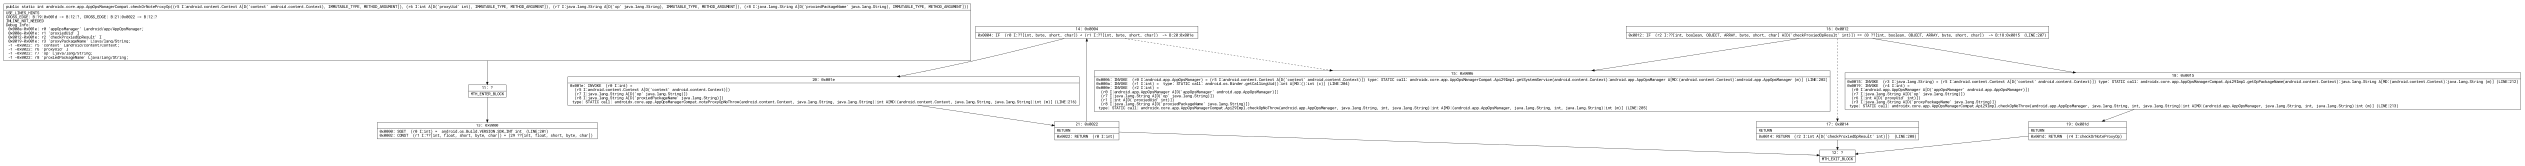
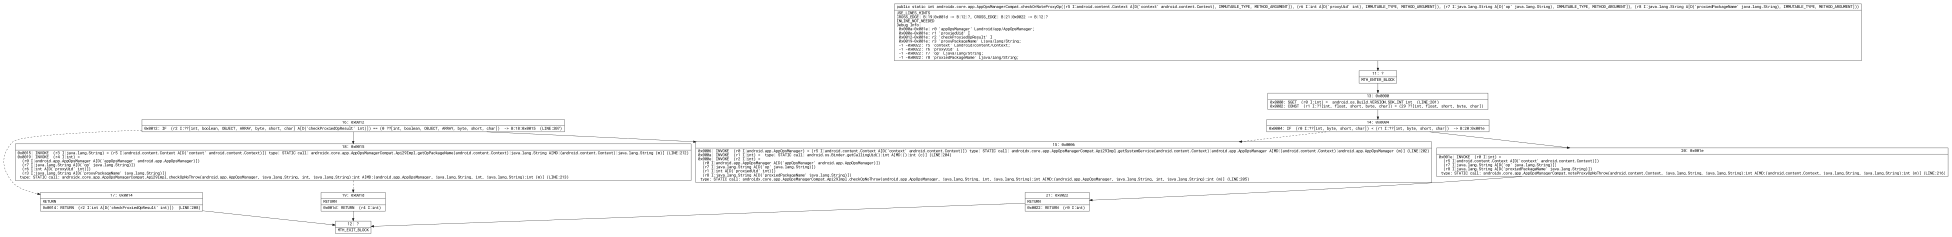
edge "21: 0x0022" -> "14: 0x0004": now "13: 0x0000" -> "14: 0x0004"
edge "18: 0x0015" -> "19: 0x001d": style solid -> dashed
node "19: 0x001d": text "0x001d: RETURN  (r4 I:checkOrNoteProxyOp)" -> "0x001d: RETURN  (r4 I:int)"
